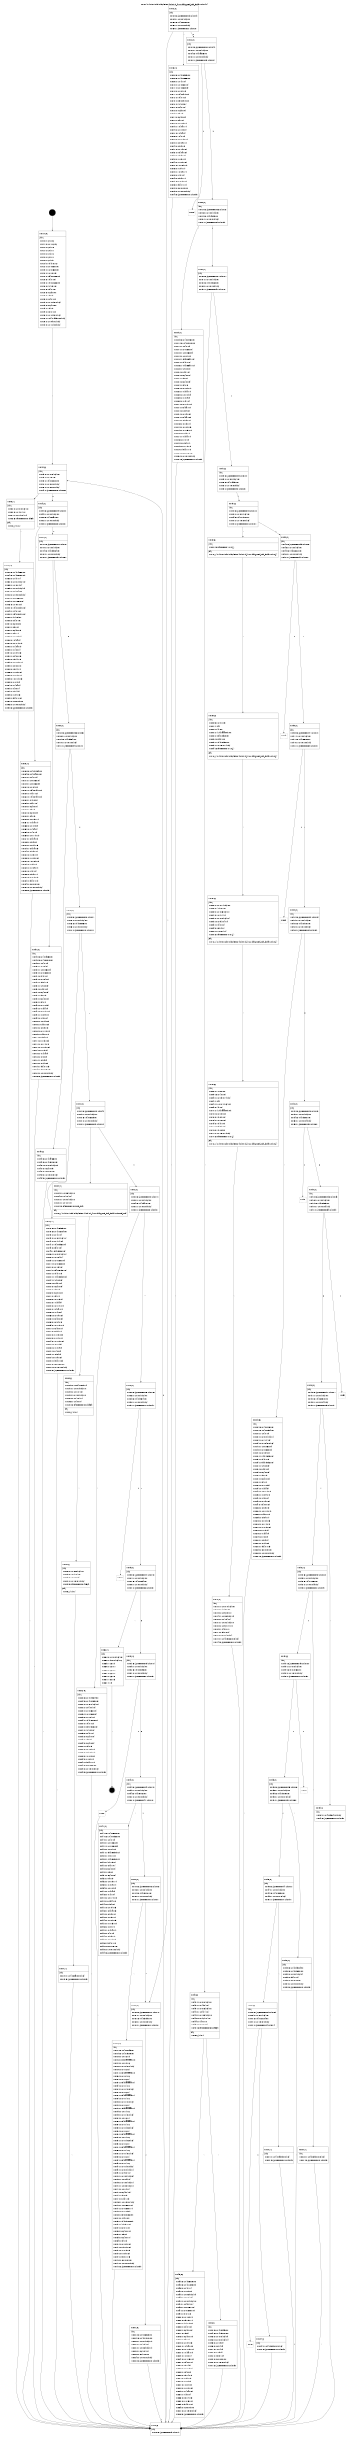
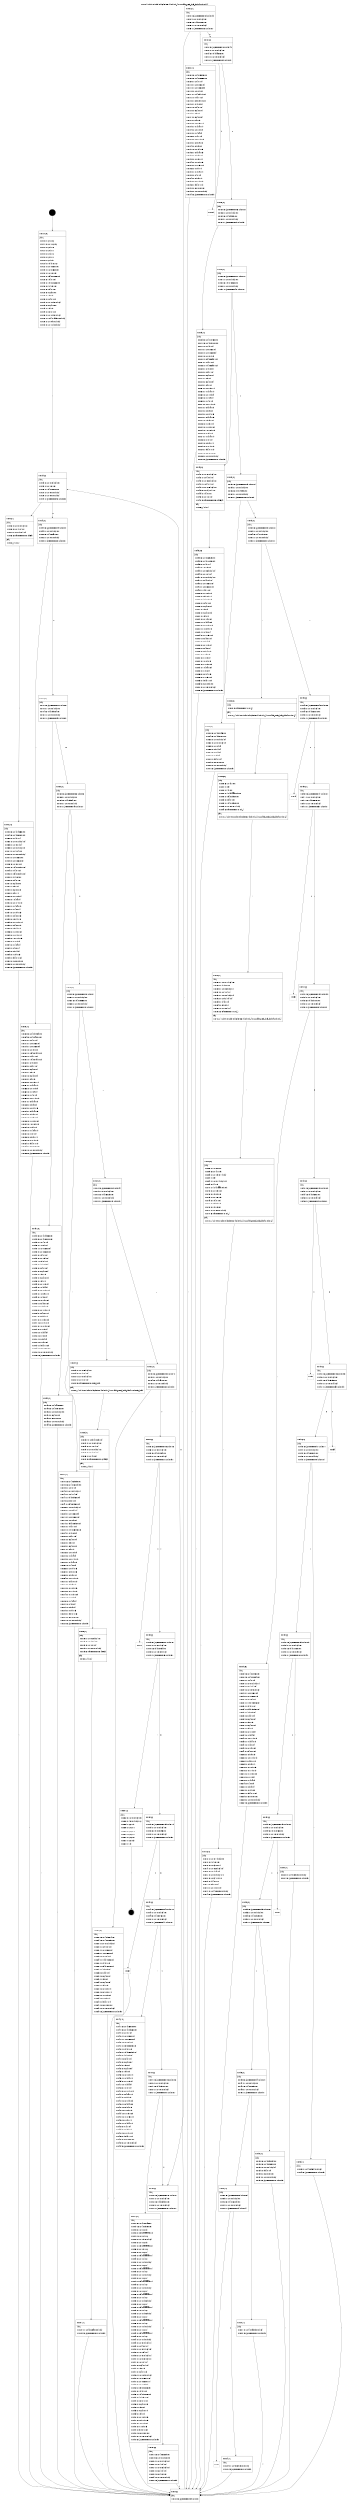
edge "0x401fa4 [39]" -> "0x401c4a [44]": now "0x401ab8 [28]" -> "0x401c4a [44]"
